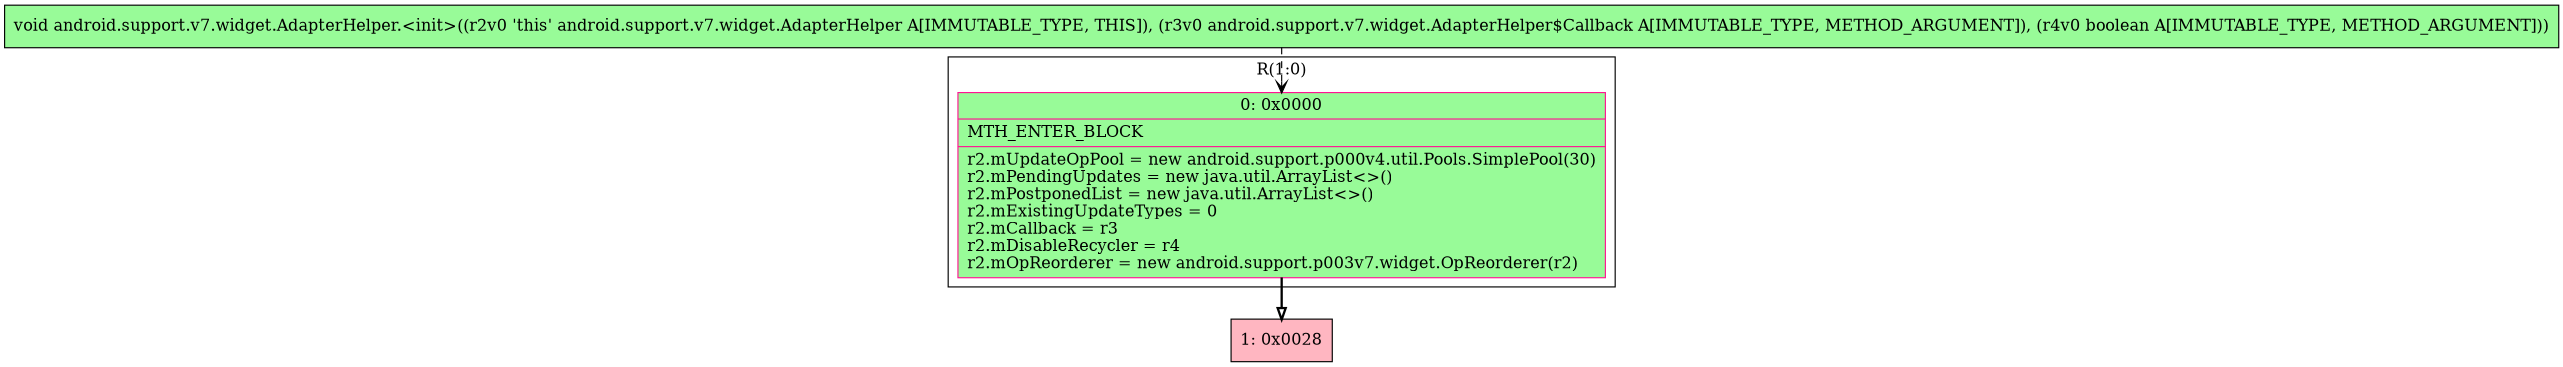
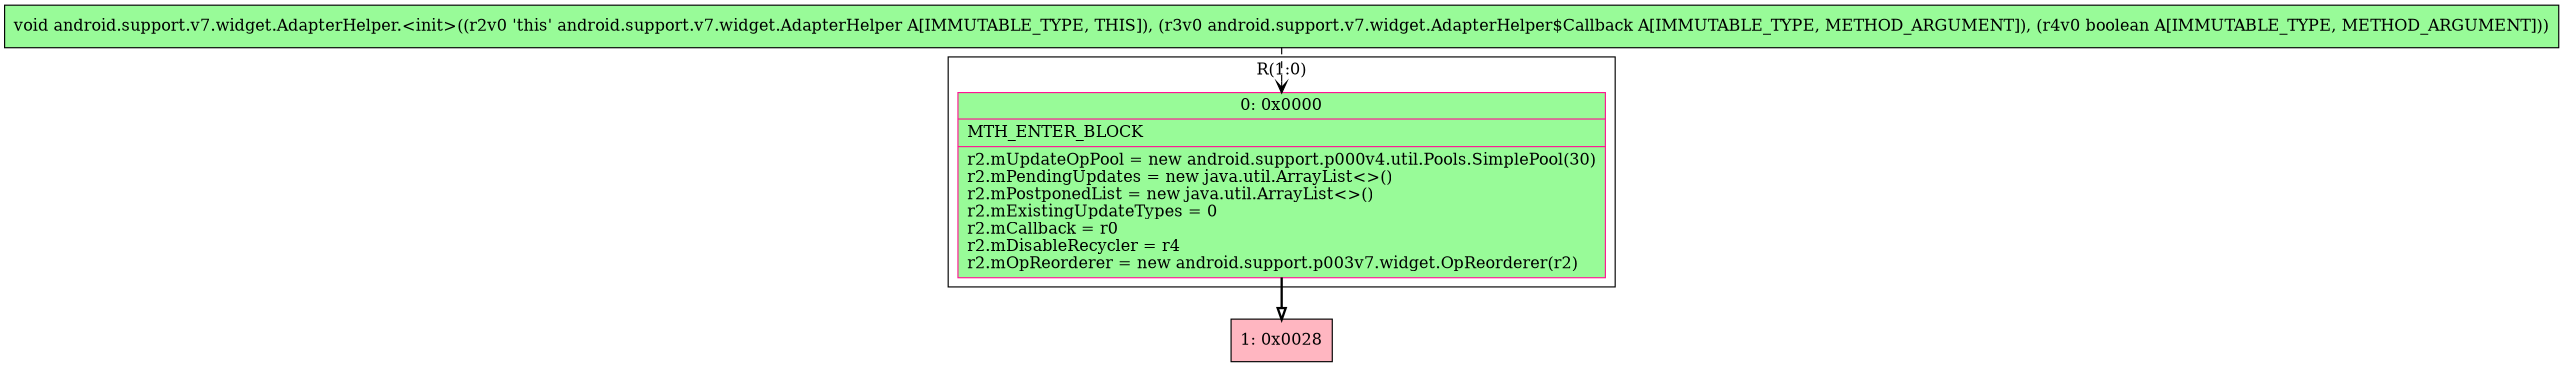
node "0: 0x0000": text "r2.mCallback = r3" -> "r2.mCallback = r0"
